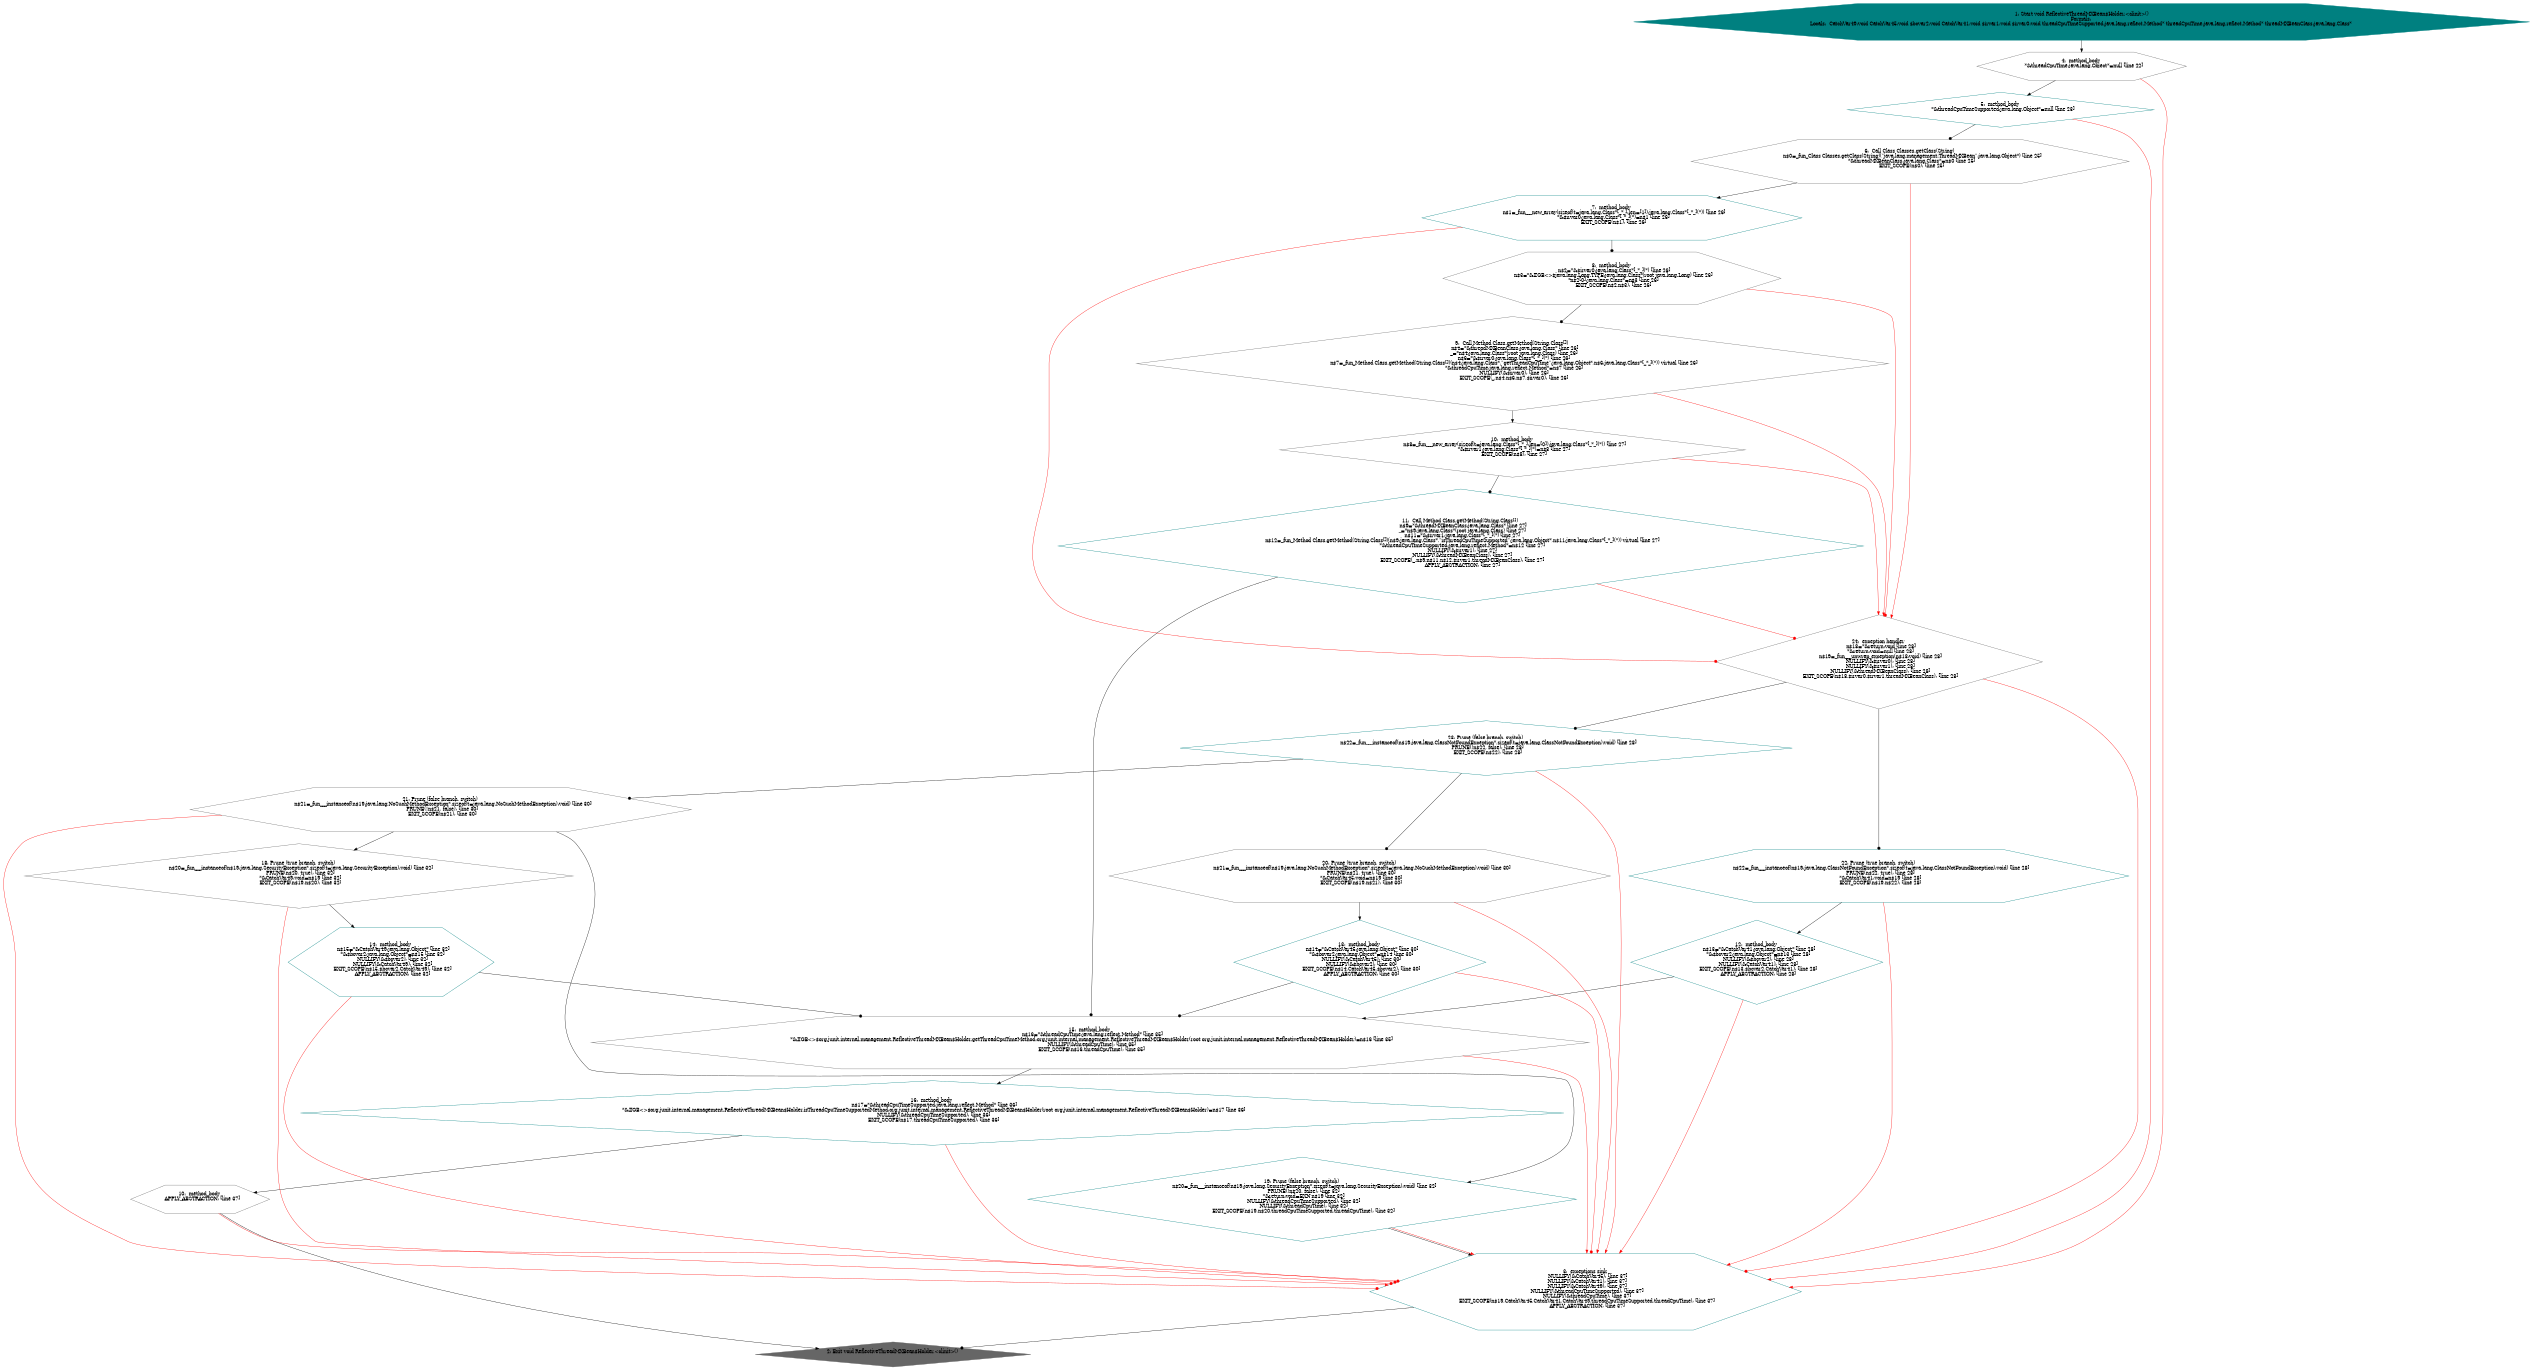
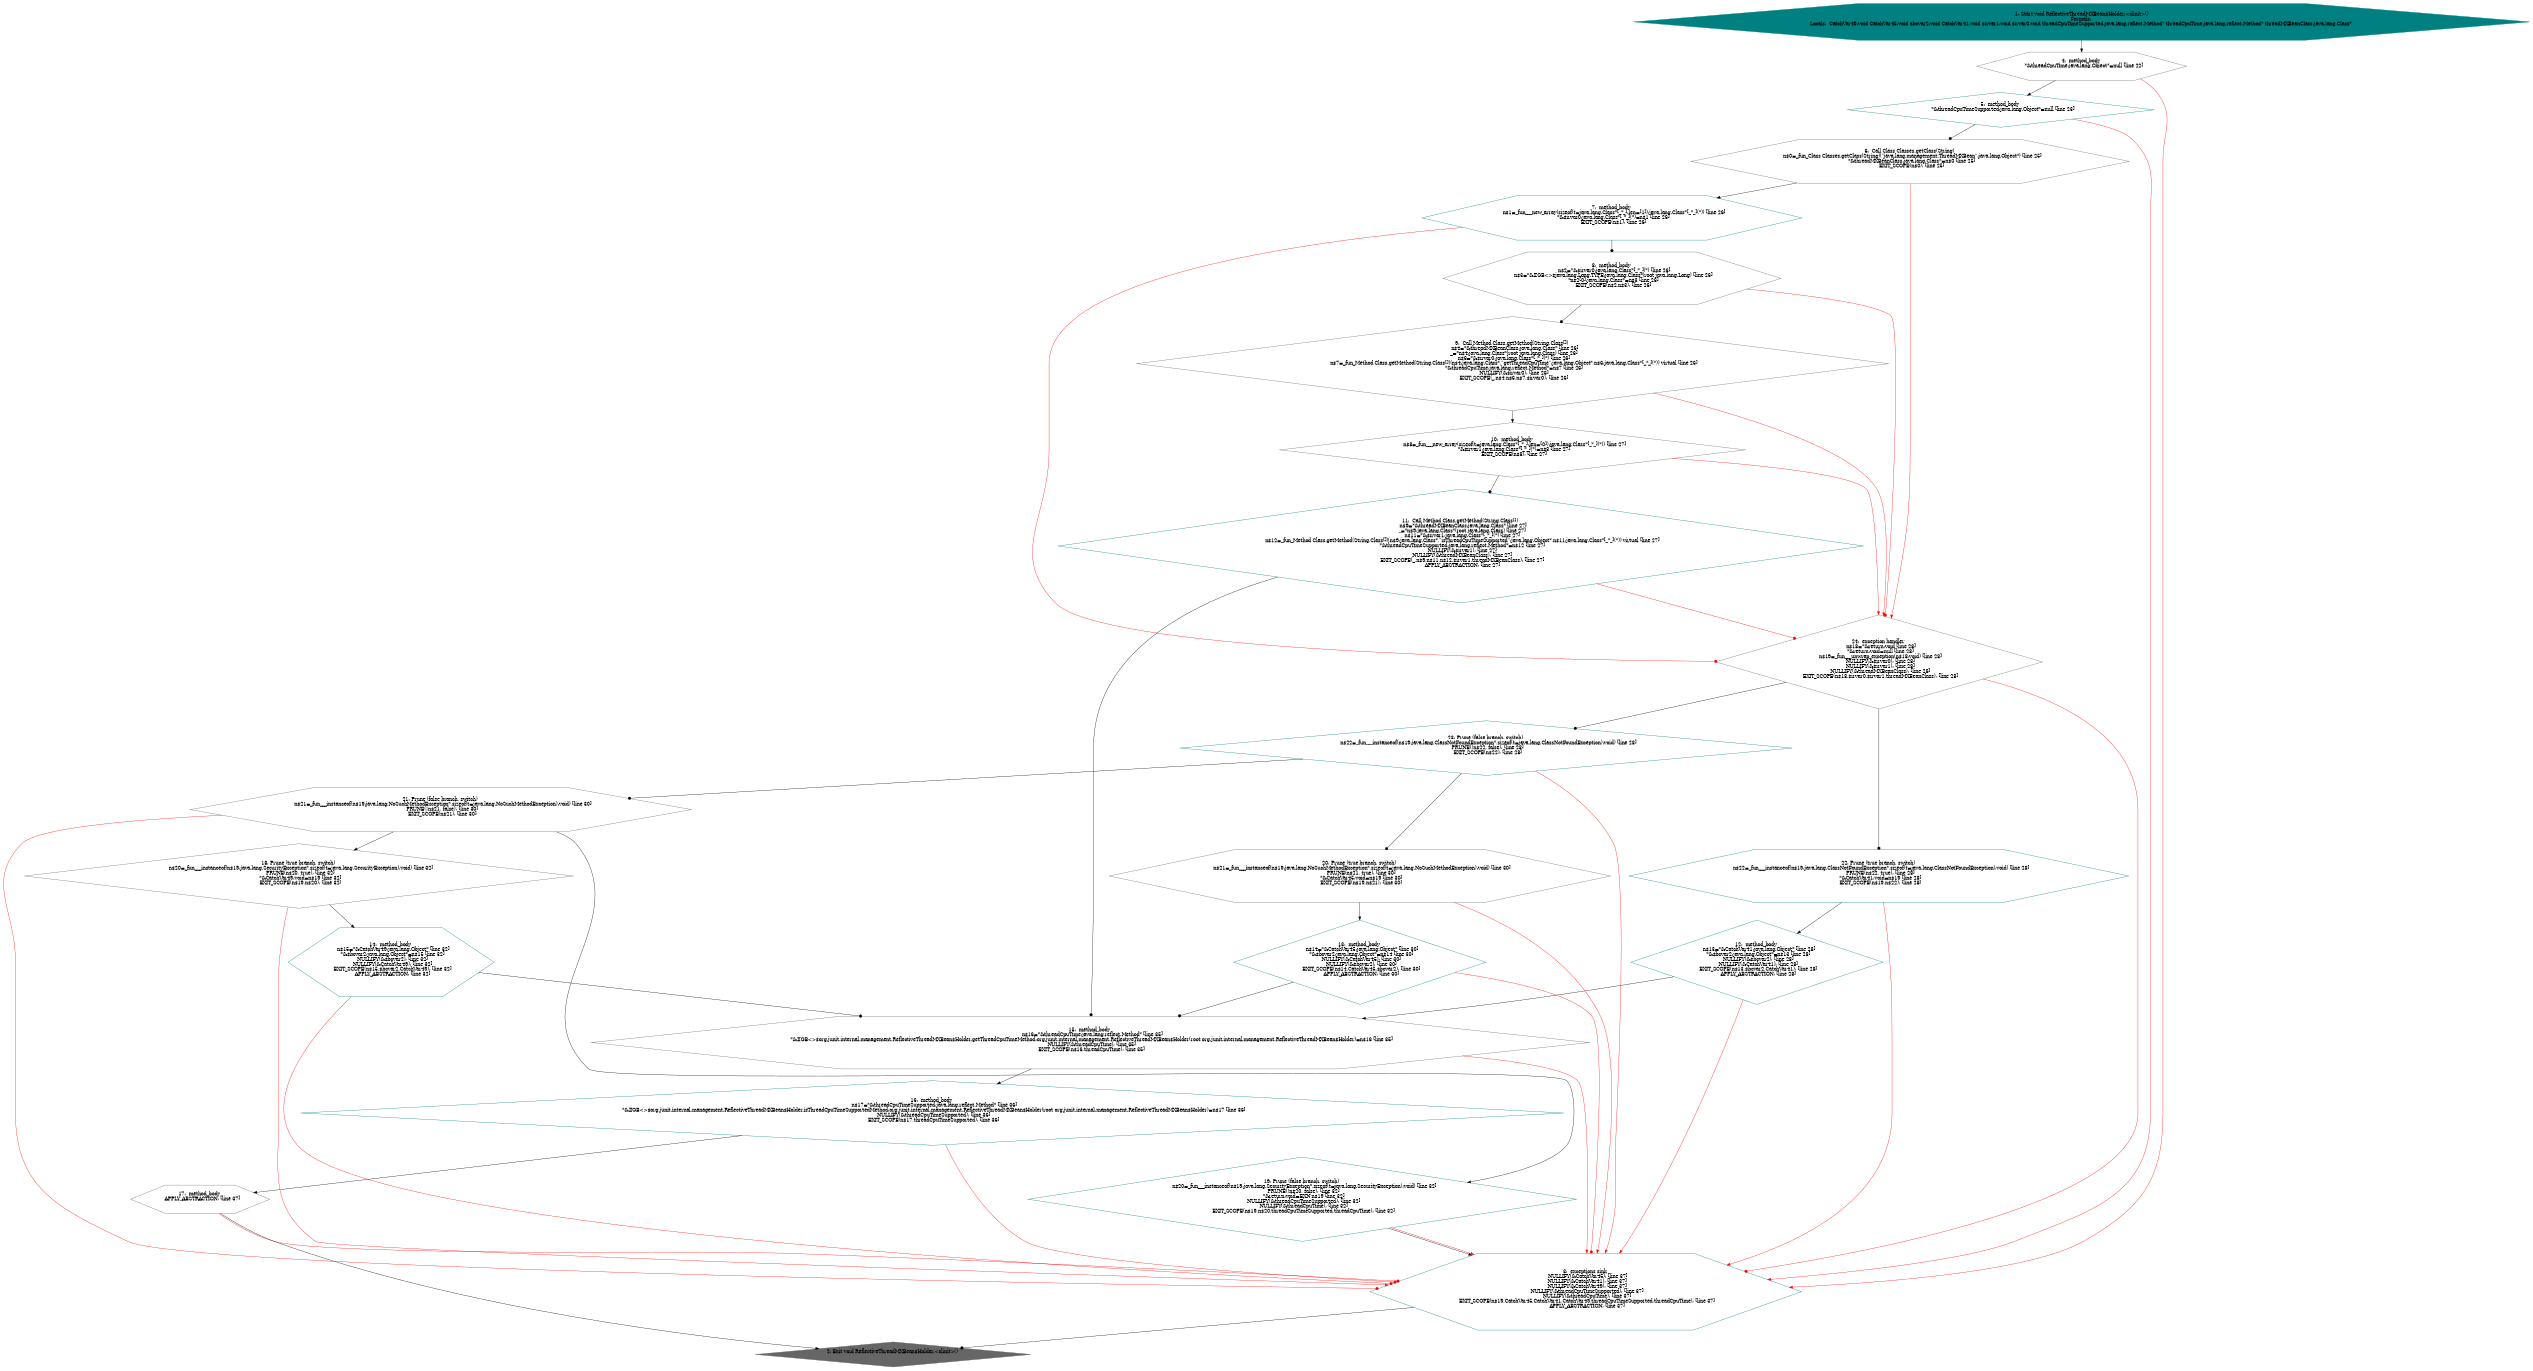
node "10:  method_body APPLY_ABSTRACTION; [line 37]": label "10:  method_body APPLY_ABSTRACTION; [line 37]" -> "17:  method_body APPLY_ABSTRACTION; [line 37]"
